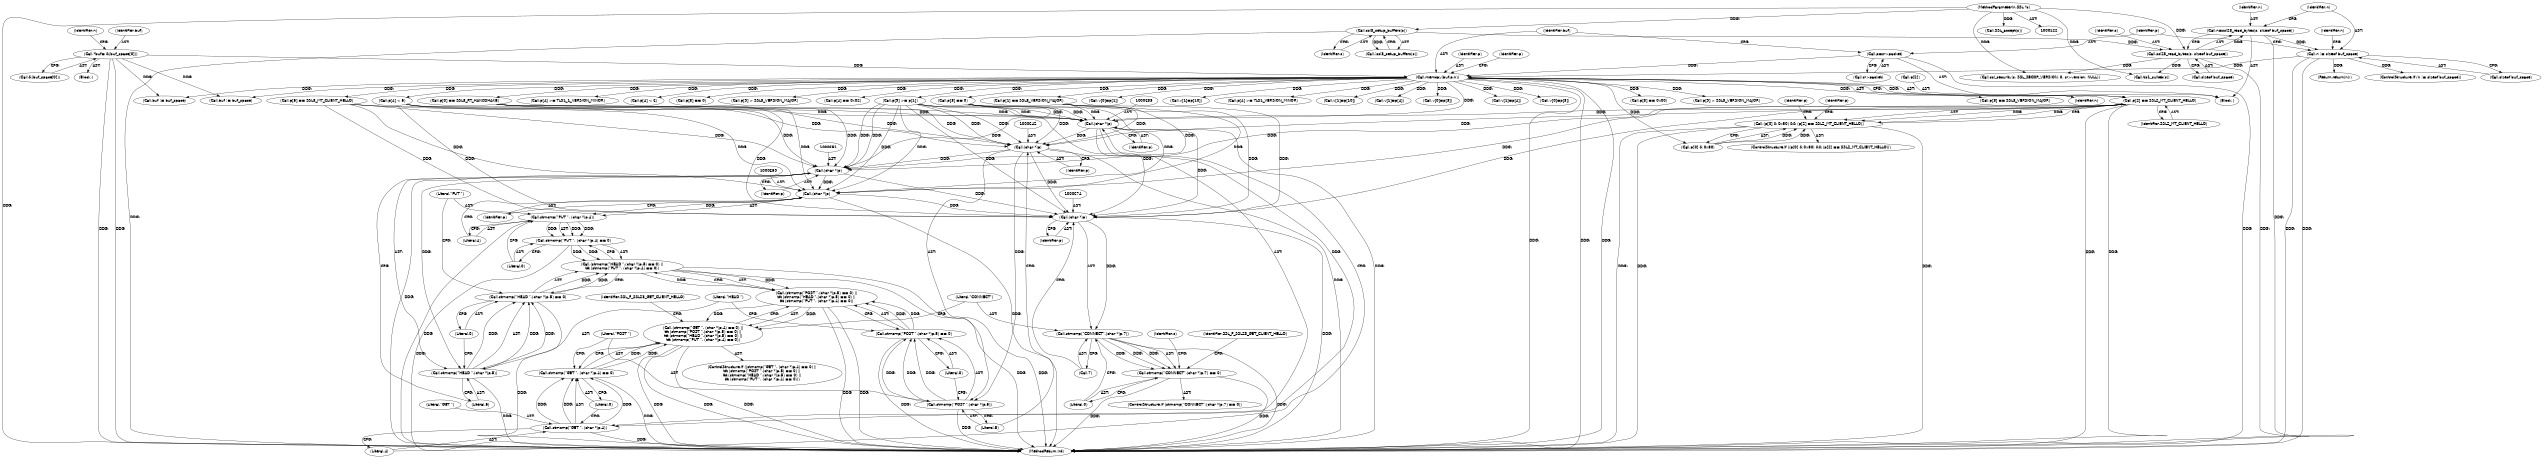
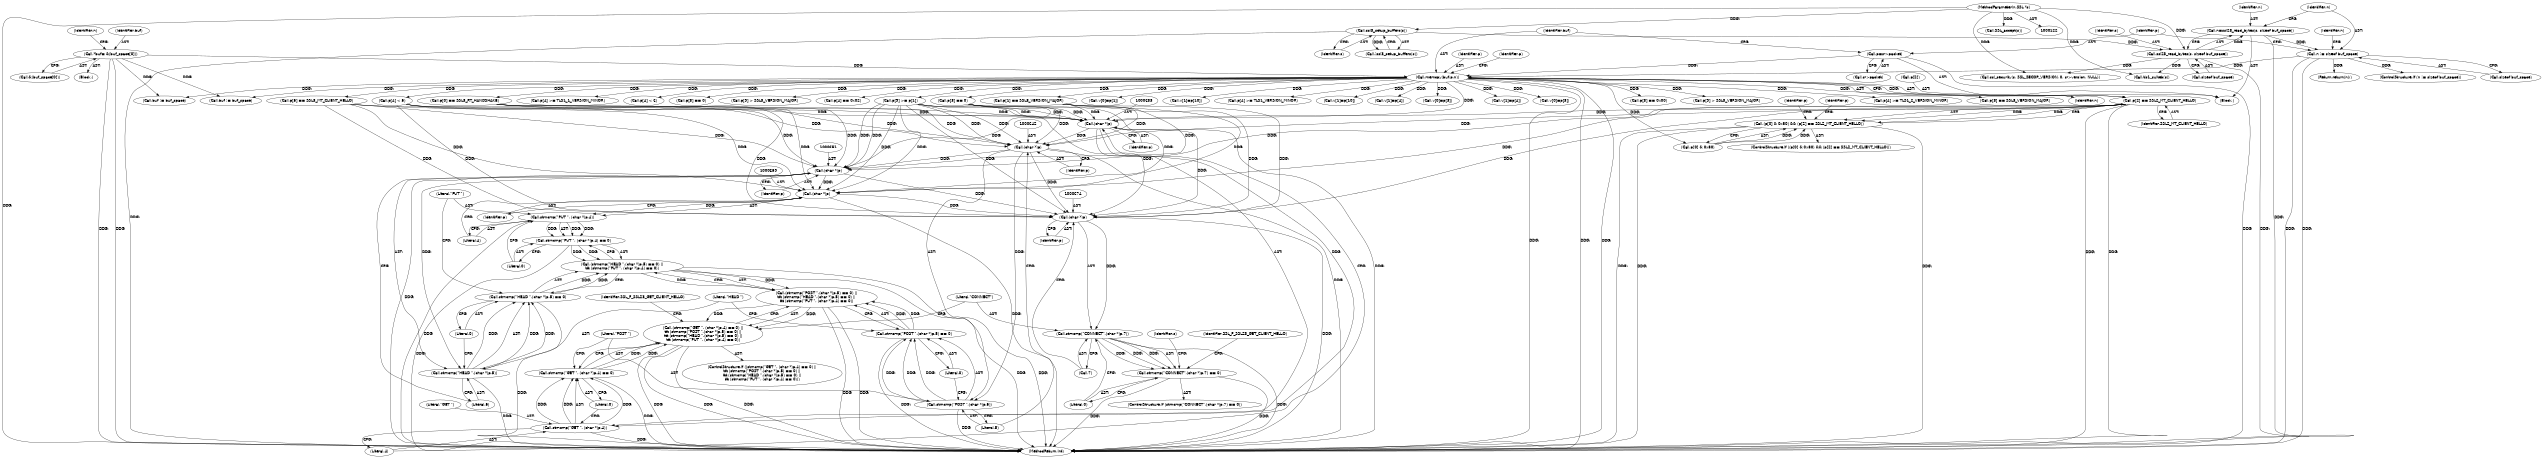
node "(Call,p[4] >= TLS1_2_VERSION_MINOR)": added
